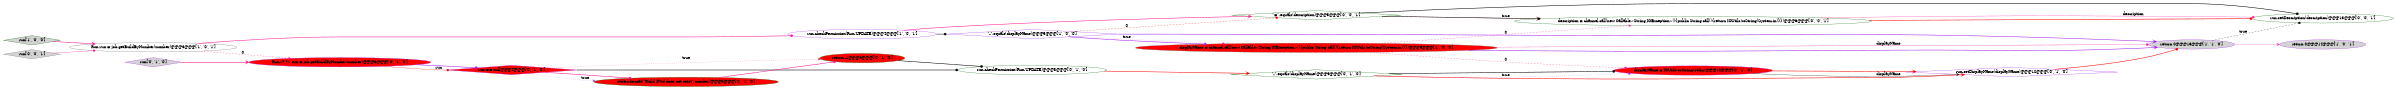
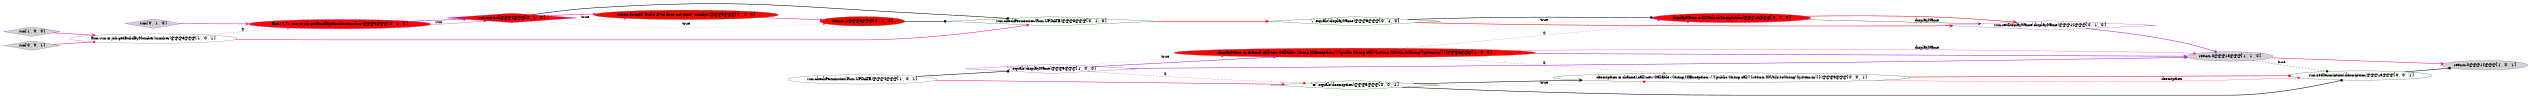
edge "Run run = job.getBuildByNumber(number)@@@3@@@['1', '0', '1']" -> "run.checkPermission(Run.UPDATE)@@@4@@@['1', '0', '1']": now "Run run = job.getBuildByNumber(number)@@@3@@@['1', '0', '1']" -> "run.checkPermission(Run.UPDATE)@@@8@@@['0', '1', '0']"
node "run['1', '0', '0']": color darkgreen -> purple
edge "return 0@@@13@@@['1', '1', '0']" -> "return 0@@@14@@@['1', '0', '1']": style solid -> bold
edge "run['0', '0', '1']" -> "Run run = job.getBuildByNumber(number)@@@3@@@['1', '0', '1']": style solid -> bold
edge "run.setDisplayName(displayName)@@@12@@@['0', '1', '0']" -> "return 0@@@13@@@['1', '1', '0']": color red -> purple
node "run.checkPermission(Run.UPDATE)@@@8@@@['0', '1', '0']": shape ellipse -> diamond
edge "run.setDescription(description)@@@13@@@['0', '0', '1']" -> "return 0@@@14@@@['1', '0', '1']": added
